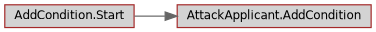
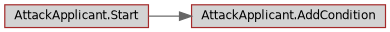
node "AddCondition.Start": label "AddCondition.Start" -> "AttackApplicant.Start"
